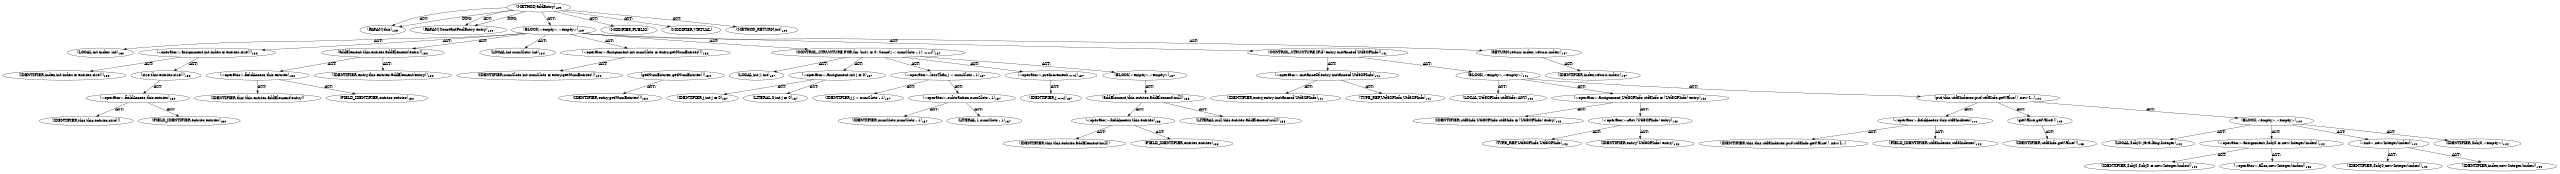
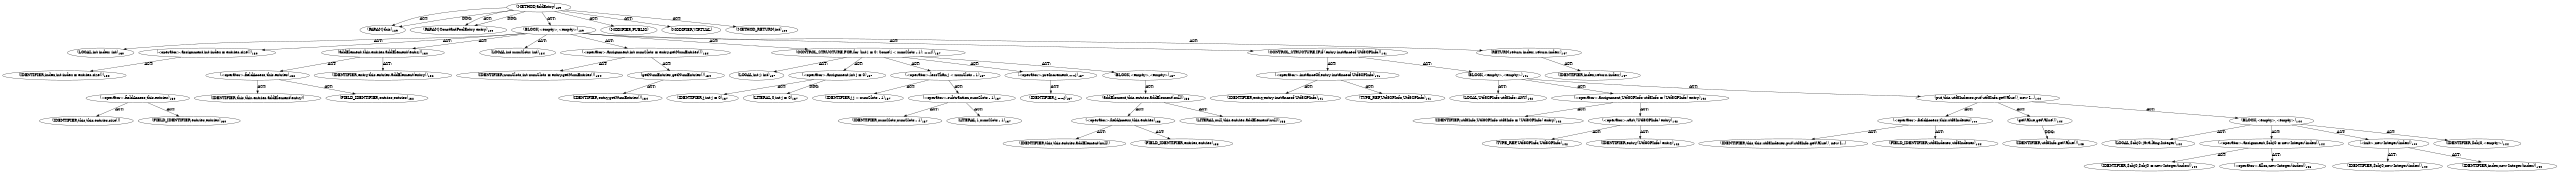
edge "(<operator>.assignment,int numSlots = entry.getNumEntries())" -> "(getNumEntries,getNumEntries())": added, label "AST:"
node "(size,this.entries.size())": removed
edge "(<operator>.assignment,int j = 0)" -> "(LITERAL,0,int j = 0)": label "AST: " -> "DDG: "
edge "(getValue,getValue())" -> "(IDENTIFIER,utf8Info,getValue())": label "AST: " -> "DDG: "
